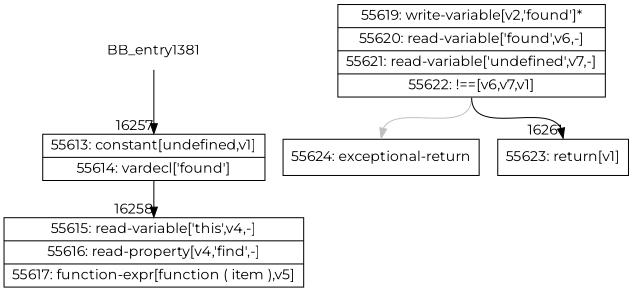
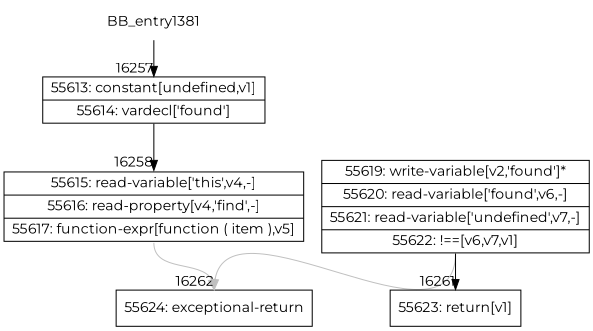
edge "55615: read-variable['this',v4,-]" -> "55624: exceptional-return": added
